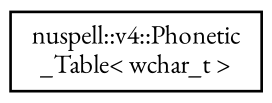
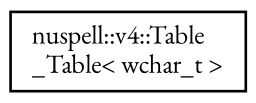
node "nuspell::v4::Phonetic _Table< wchar_t >": label "nuspell::v4::Phonetic _Table< wchar_t >" -> "nuspell::v4::Table _Table< wchar_t >"
